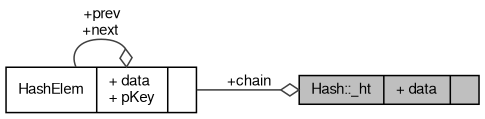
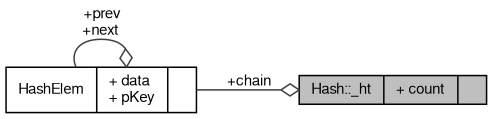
node "Hash::_ht": text "+ data" -> "+ count"
